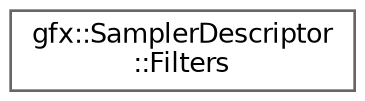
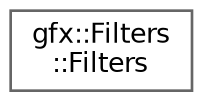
node "gfx::SamplerDescriptor ::Filters": label "gfx::SamplerDescriptor ::Filters" -> "gfx::Filters ::Filters"
